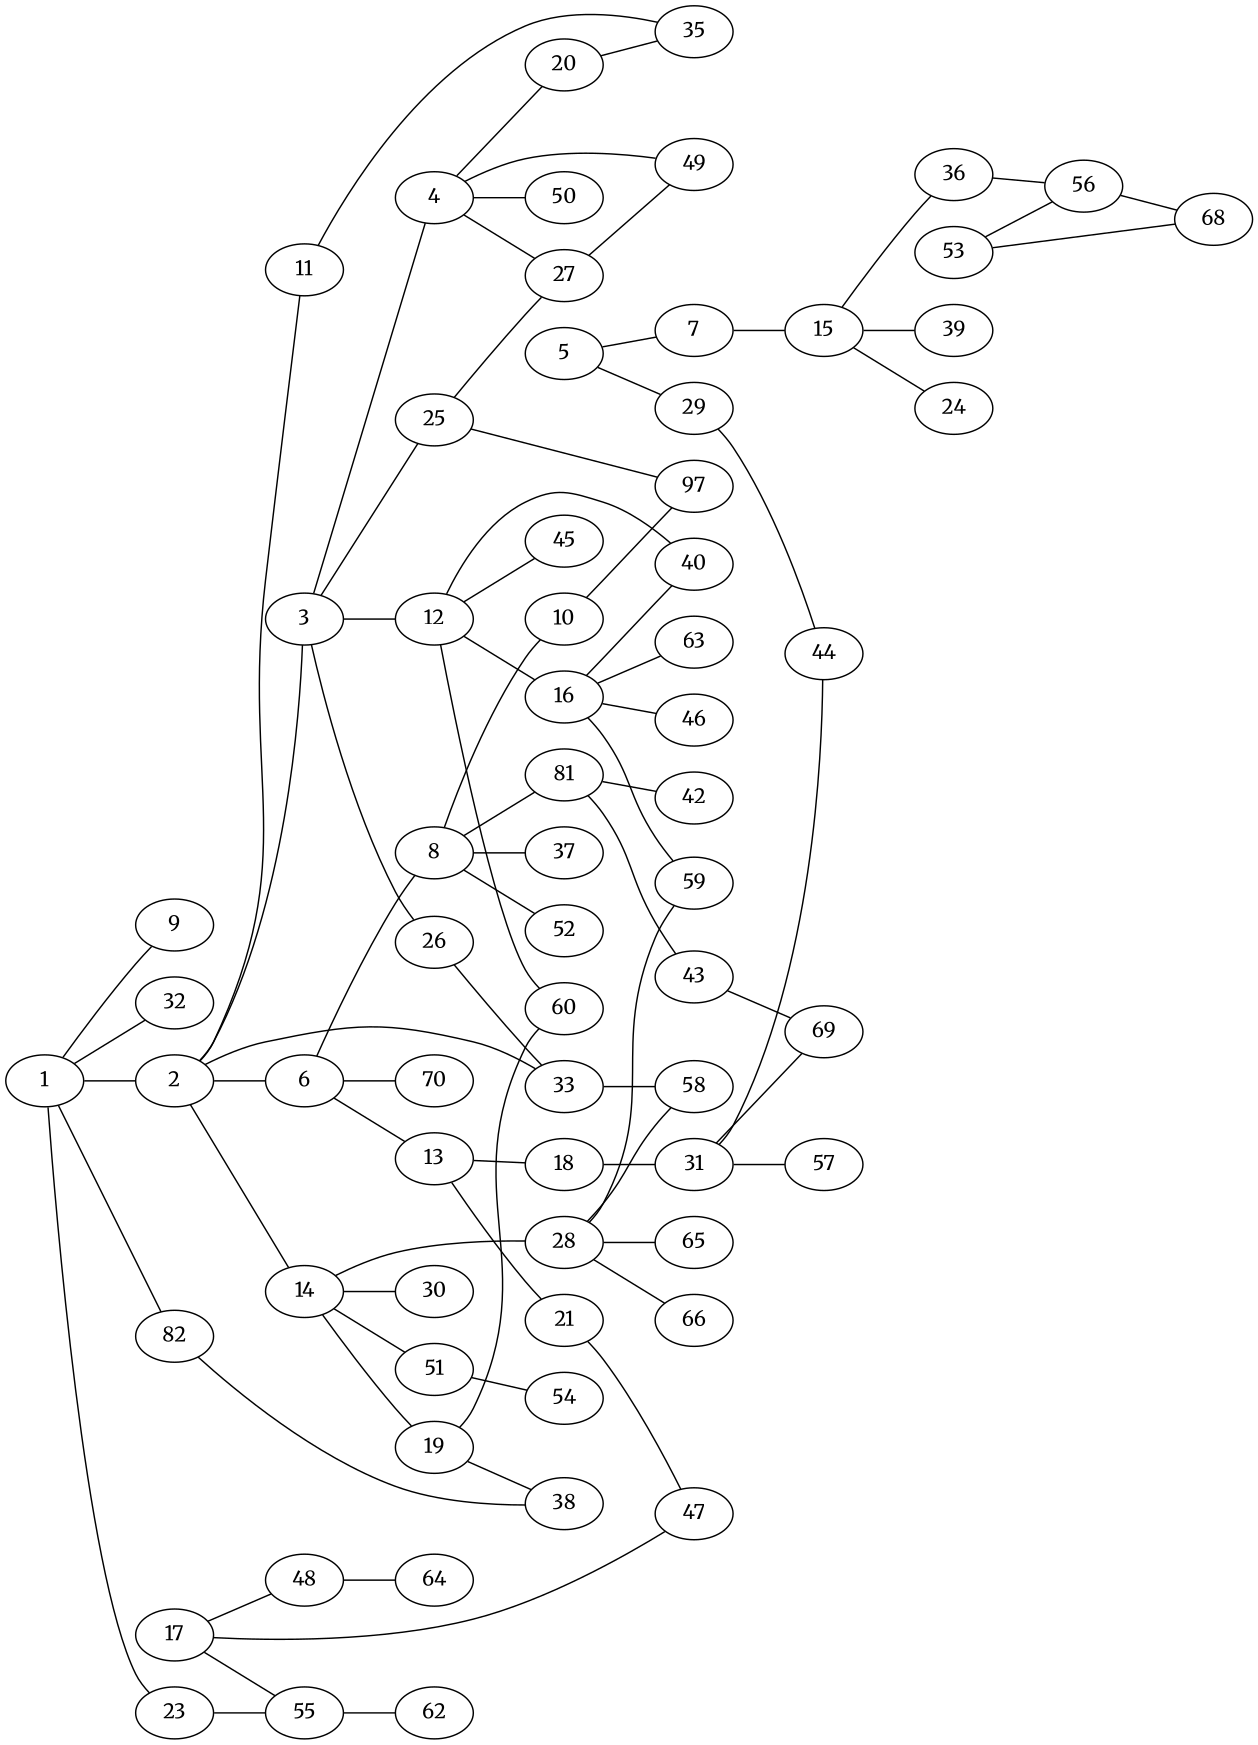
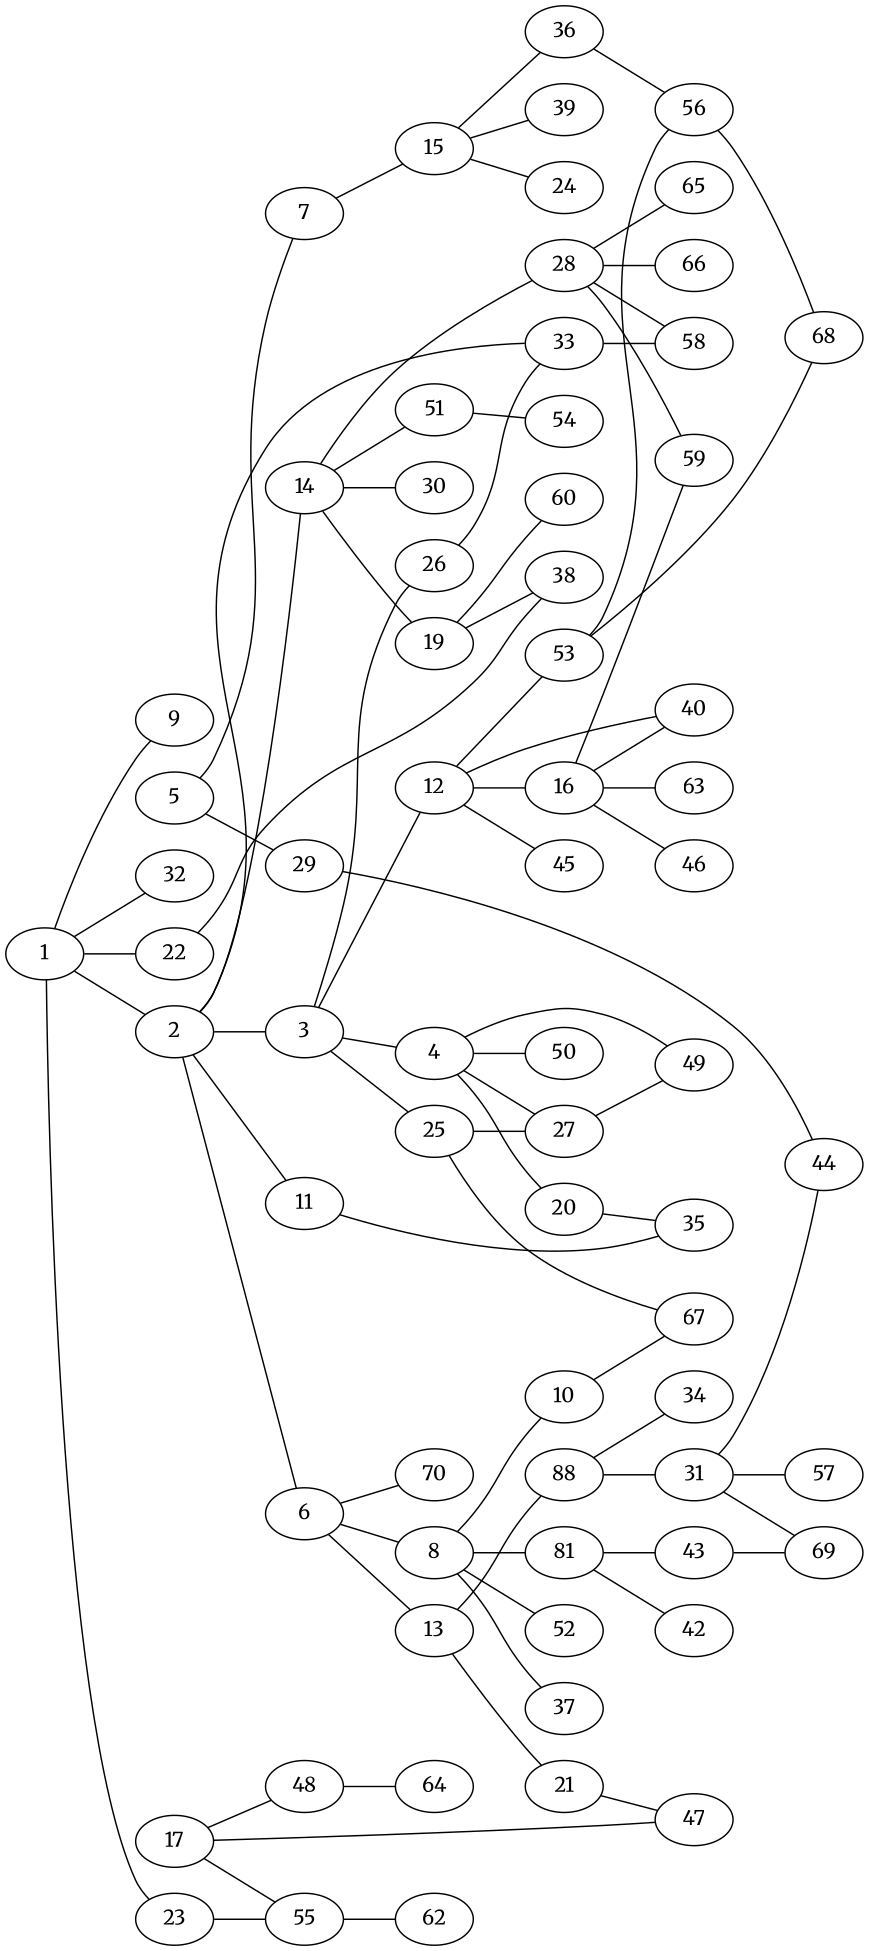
node "97": label "97" -> "67"
edge "12" -- "60": now "12" -- "53"
node "18": label "18" -> "88"
node "82": label "82" -> "22"
node "34": added
